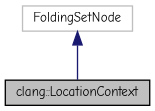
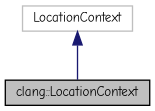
node "FoldingSetNode": label "FoldingSetNode" -> "LocationContext"
